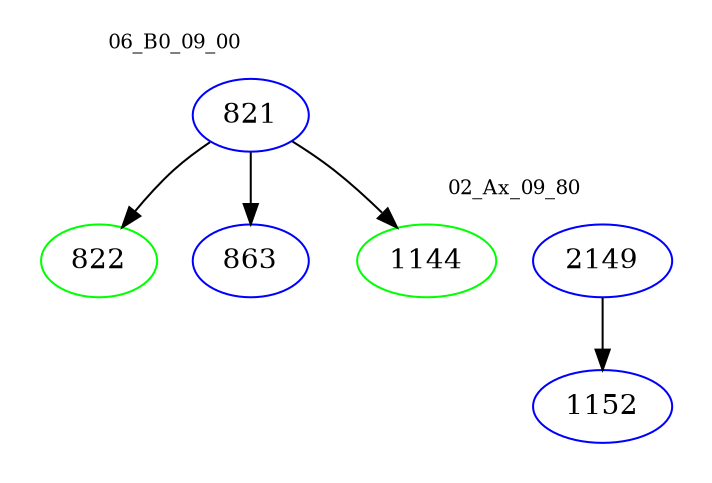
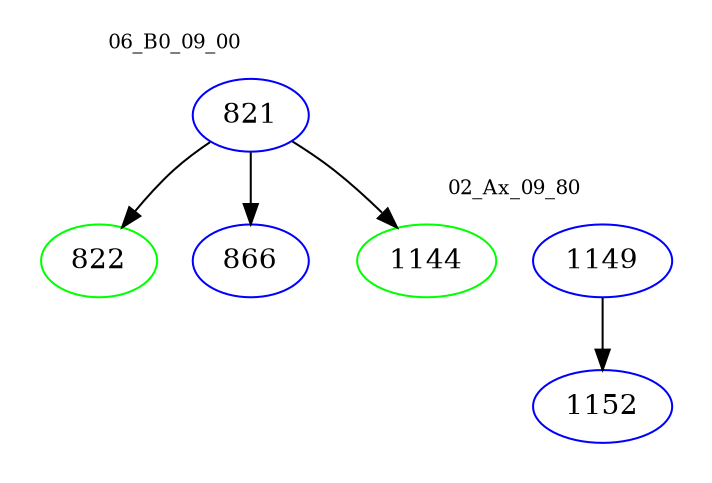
node "863": label "863" -> "866"
node "2149": label "2149" -> "1149"
